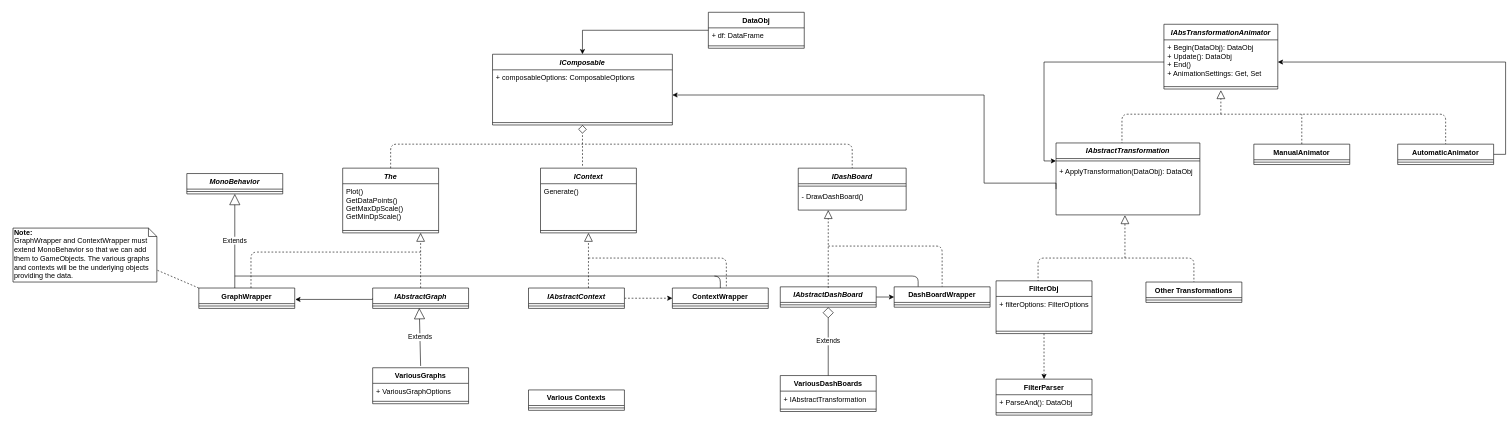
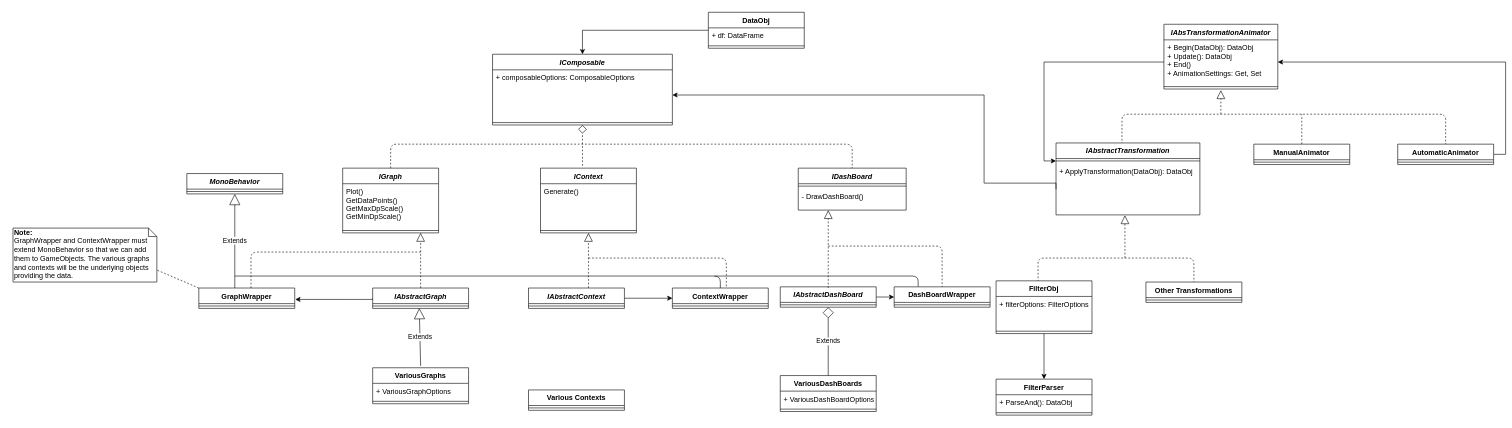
node "The": label "The" -> "IGraph"
edge "IAbstractContext" -> "ContextWrapper": style dashed -> solid
edge "FilterObj" -> "FilterParser": style dashed -> solid
node "+ IAbstractTransformation": label "+ IAbstractTransformation" -> "+ VariousDashBoardOptions"
